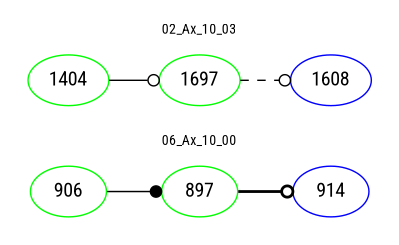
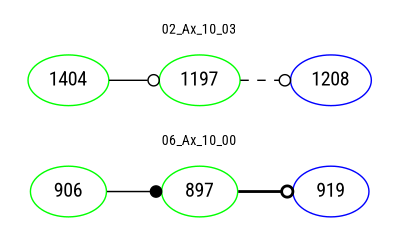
node "1697": label "1697" -> "1197"
node "1608": label "1608" -> "1208"
node "914": label "914" -> "919"
